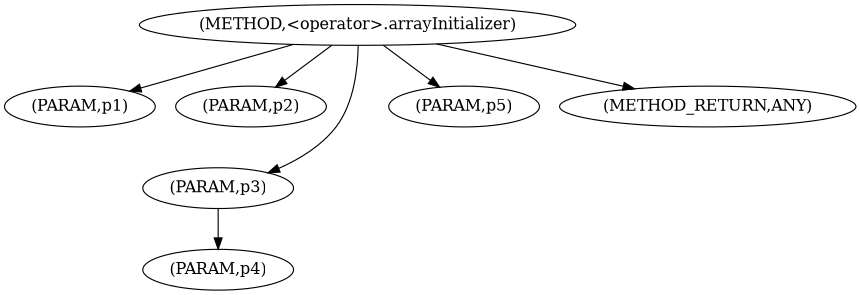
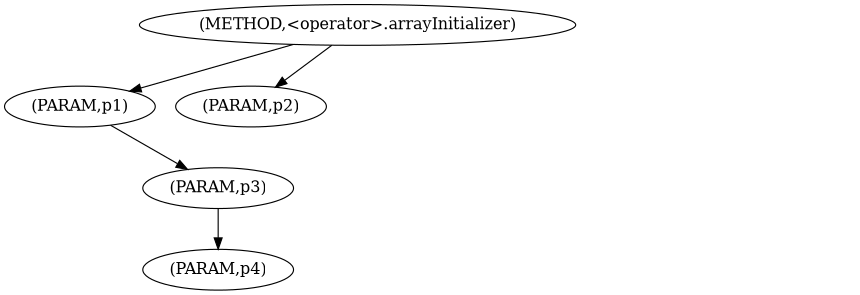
node "(PARAM,p5)": removed
node "(METHOD_RETURN,ANY)": removed
edge "(METHOD,<operator>.arrayInitializer)" -> "(PARAM,p3)": now "(PARAM,p1)" -> "(PARAM,p3)"
